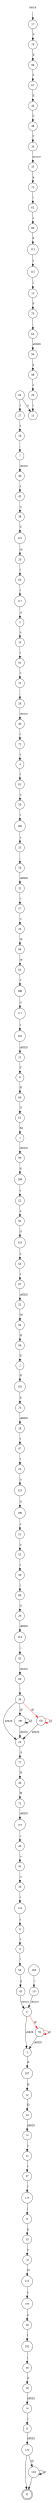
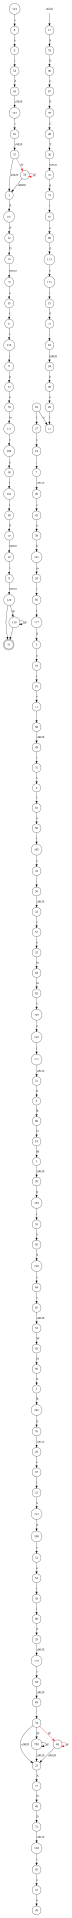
edge "30" -> "124": removed, label "r"
edge "43" -> "37": now "43" -> "103"
